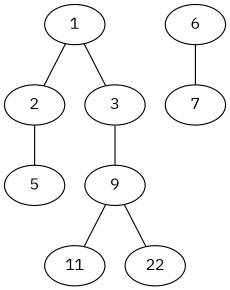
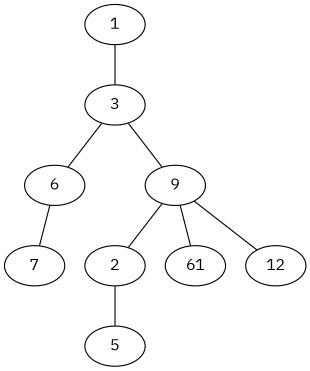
edge "1" -- "2": now "9" -- "2"
edge "3" -- "6": added
node "11": label "11" -> "61"
node "22": label "22" -> "12"
